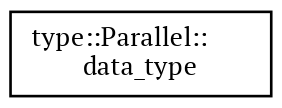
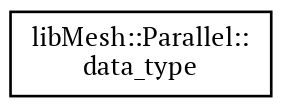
node "type::Parallel:: data_type": label "type::Parallel:: data_type" -> "libMesh::Parallel:: data_type"
